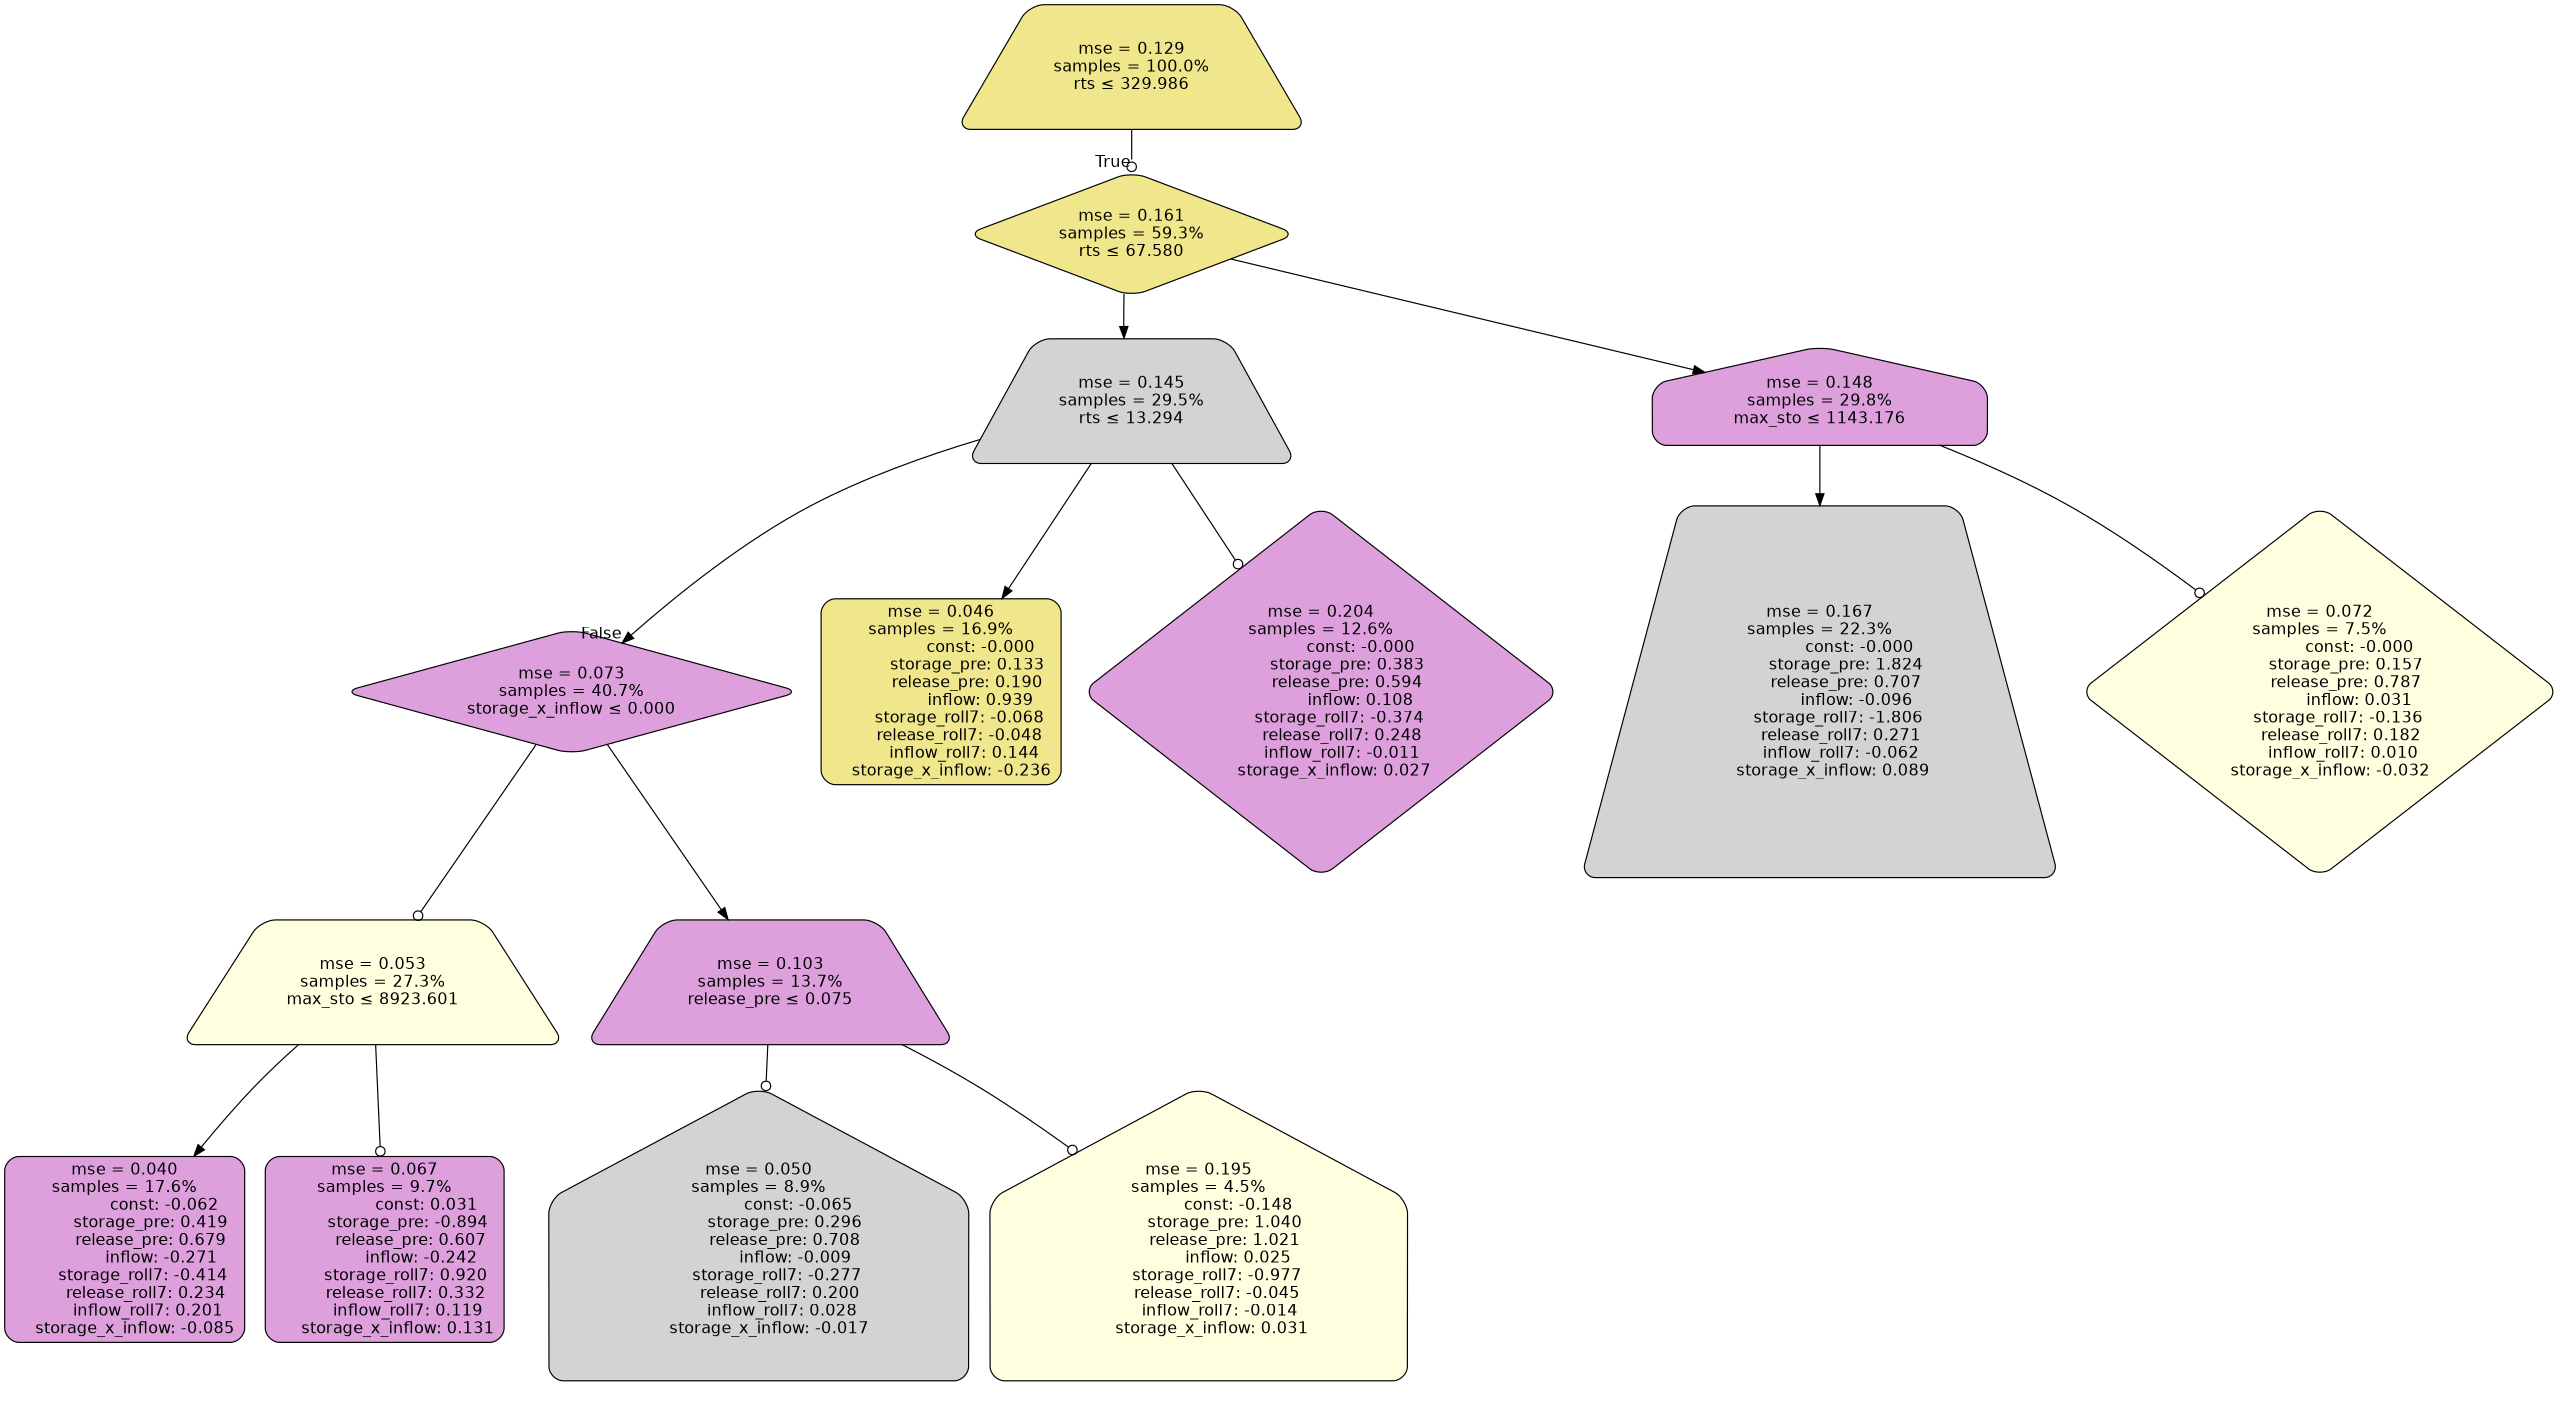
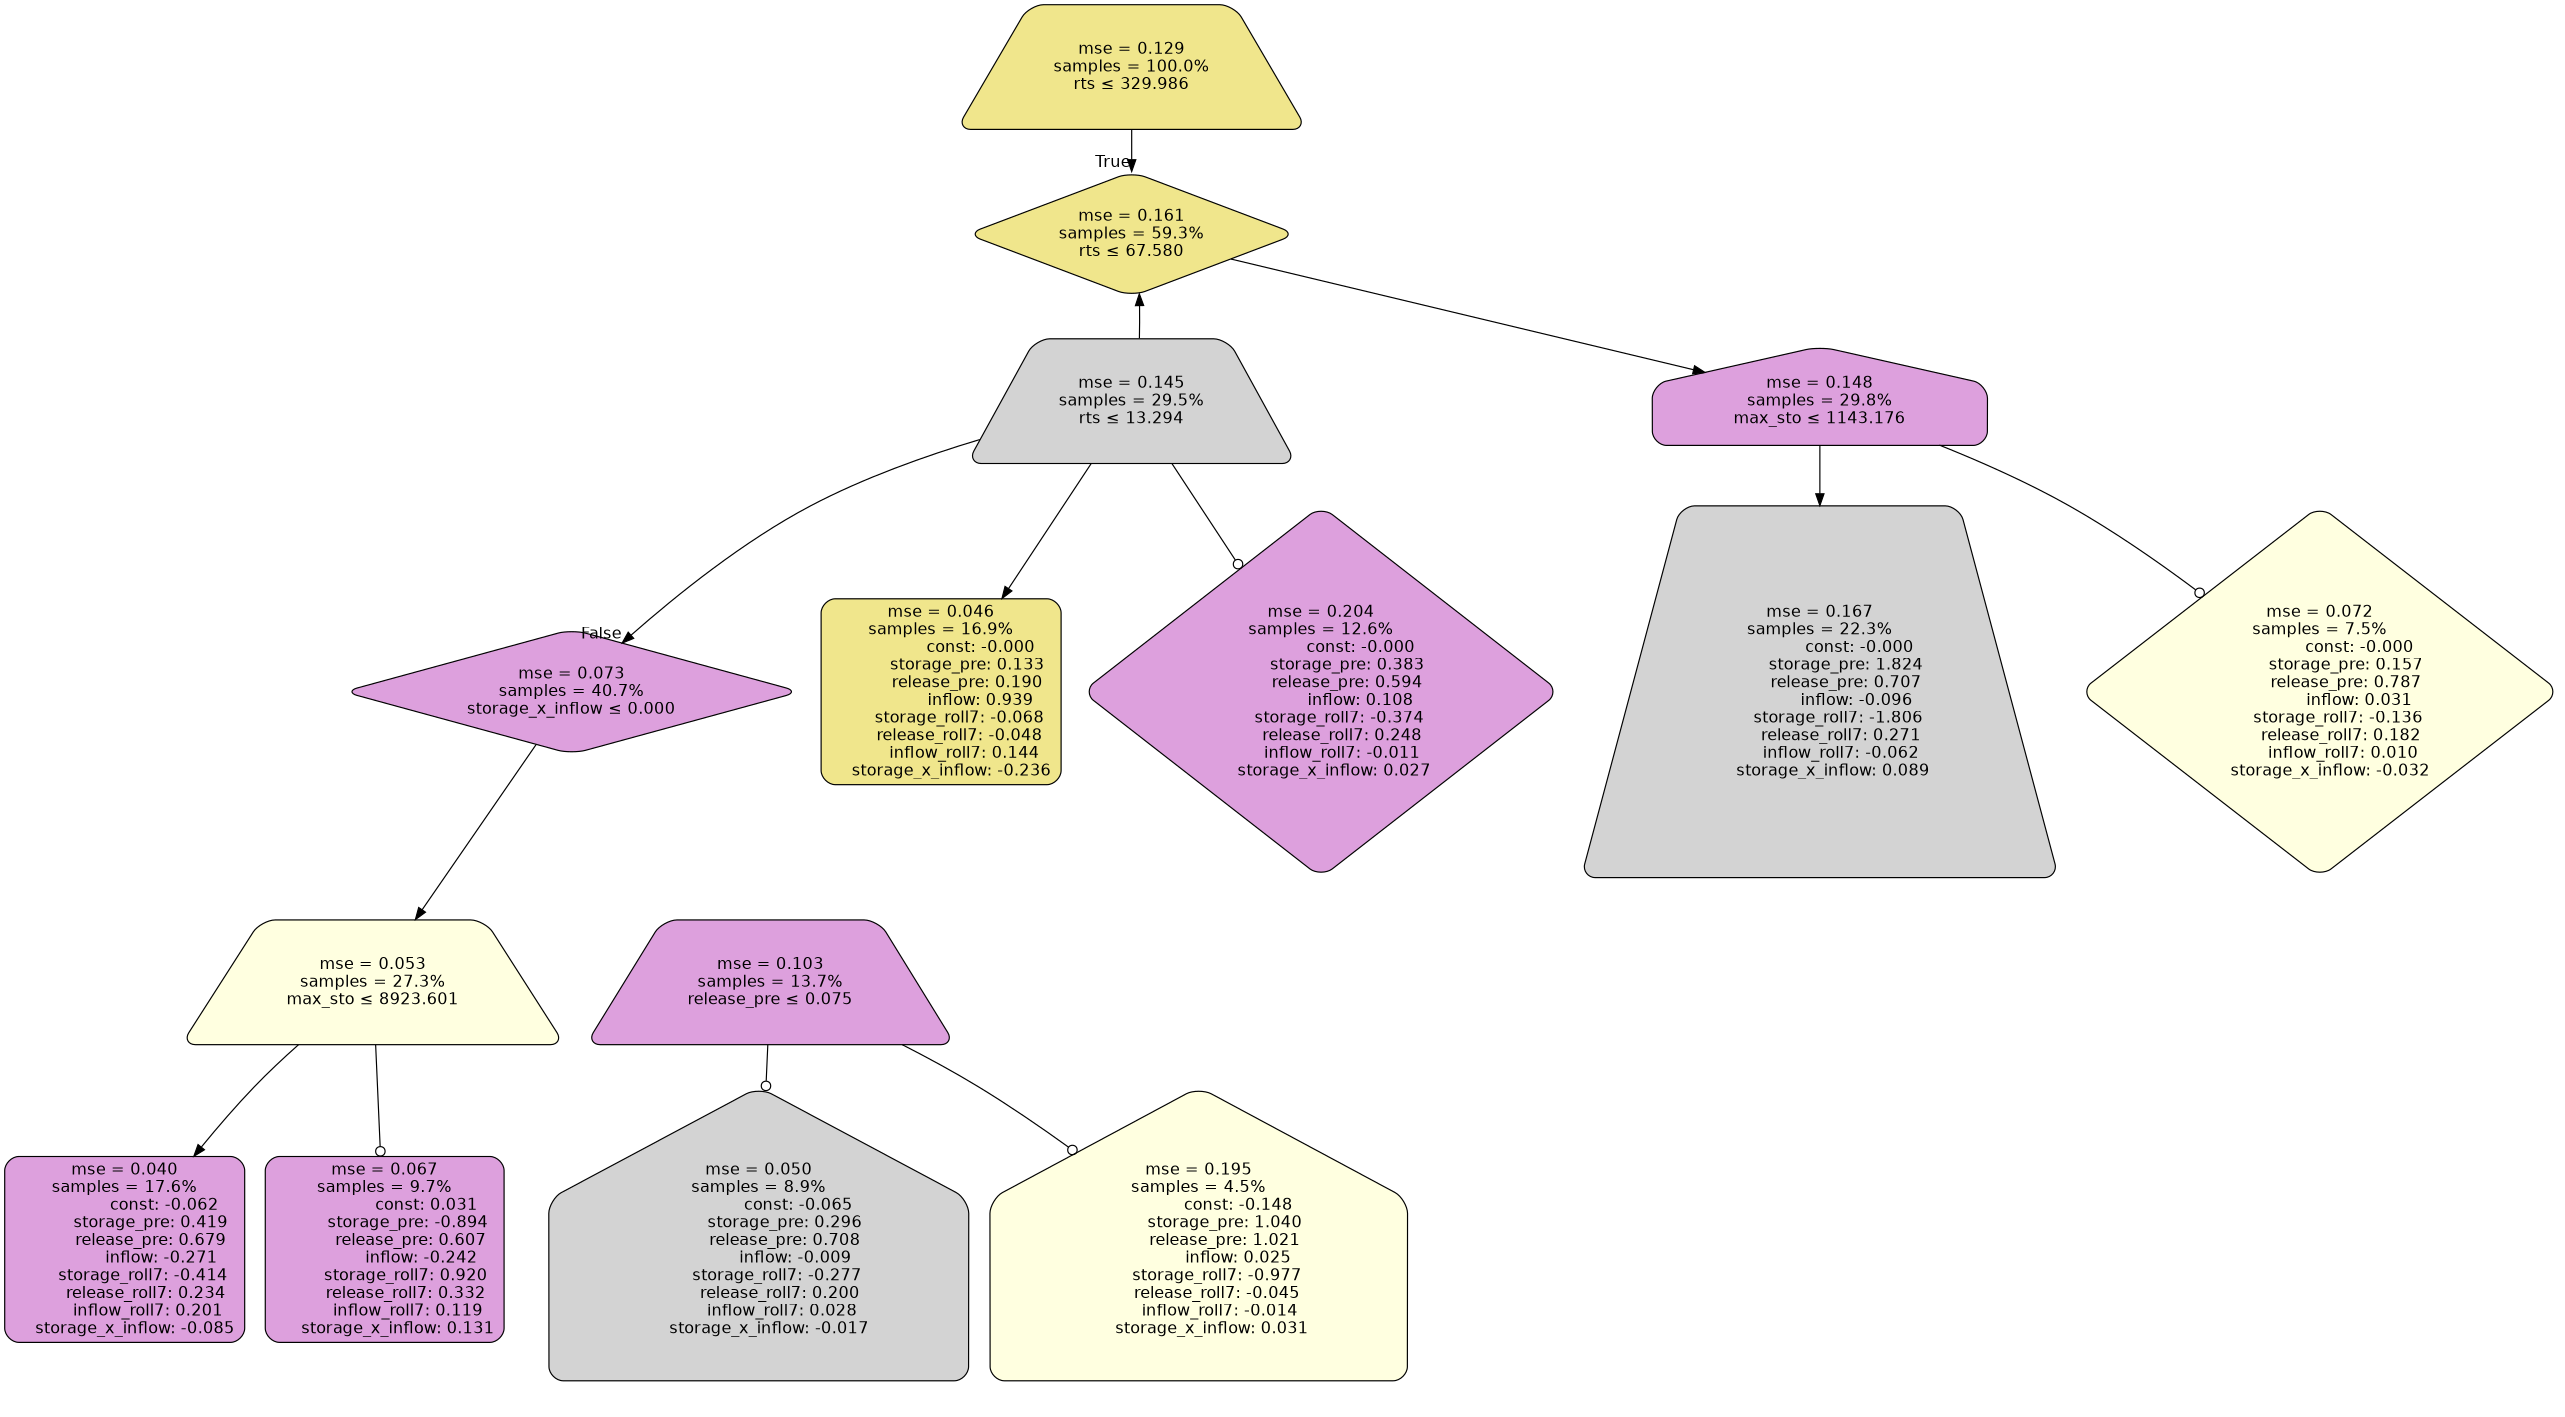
edge "mse = 0.129 samples = 100.0% rts ≤ 329.986" -> "mse = 0.161 samples = 59.3% rts ≤ 67.580": arrowhead odot -> normal
edge "mse = 0.161 samples = 59.3% rts ≤ 67.580" -> "mse = 0.145 samples = 29.5% rts ≤ 13.294": reversed
edge "mse = 0.073 samples = 40.7% storage_x_inflow ≤ 0.000" -> "mse = 0.103 samples = 13.7% release_pre ≤ 0.075": removed
edge "mse = 0.073 samples = 40.7% storage_x_inflow ≤ 0.000" -> "mse = 0.053 samples = 27.3% max_sto ≤ 8923.601": arrowhead odot -> normal
